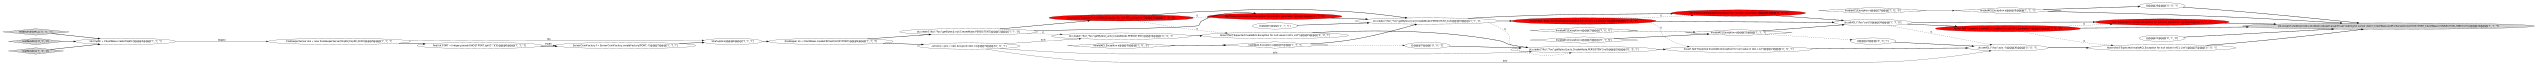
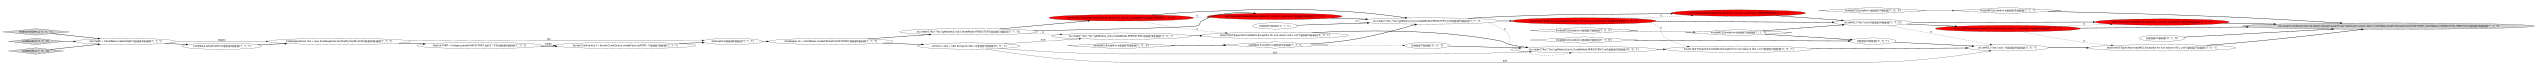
node "{}@@@29@@@['0', '0', '1']": removed
edge "InvalidACLException e@@@21@@@['0', '1', '0']" -> "InvalidACLException e@@@23@@@['1', '1', '1']": now "InvalidACLException e@@@21@@@['0', '1', '0']" -> "{}@@@23@@@['0', '0', '1']"
edge "InvalidACLException e@@@23@@@['1', '1', '1']" -> "{}@@@23@@@['0', '0', '1']": style dashed -> bold
node "ClientBase.setupTestEnv()@@@4@@@['1', '1', '1']": added
